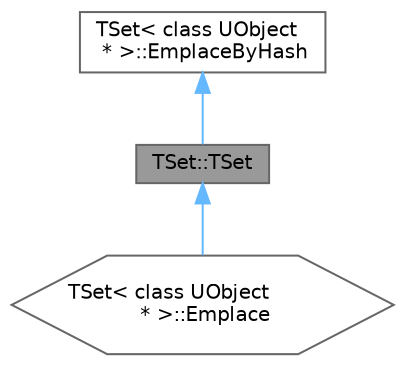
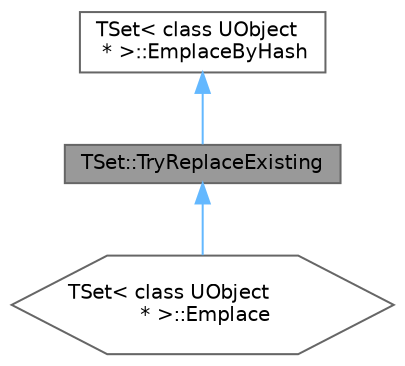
node "TSet::TSet": label "TSet::TSet" -> "TSet::TryReplaceExisting"
